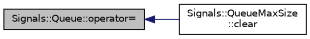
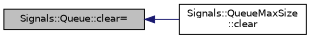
node "Signals::Queue::operator=": label "Signals::Queue::operator=" -> "Signals::Queue::clear="
